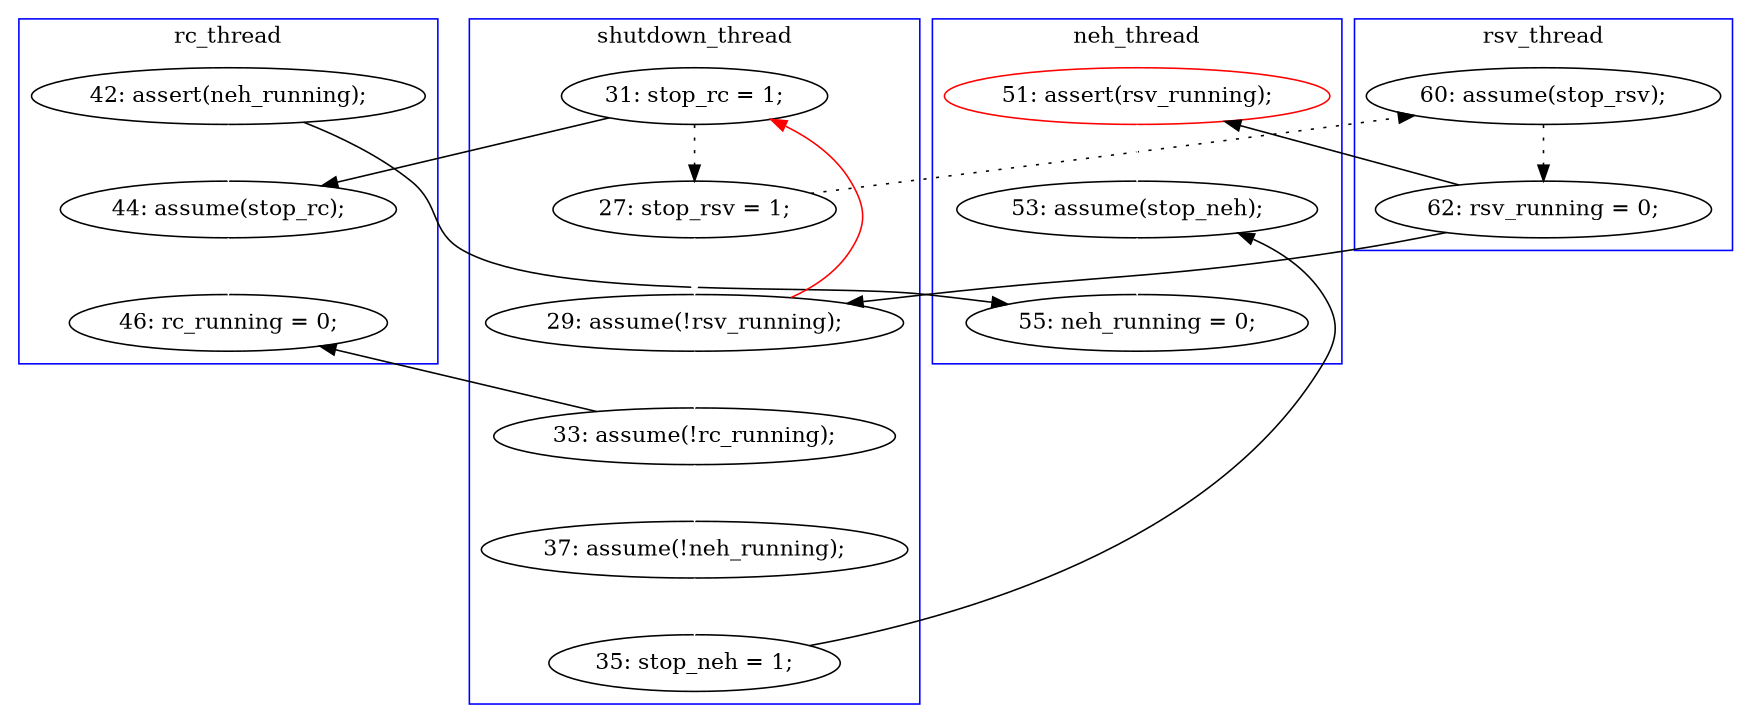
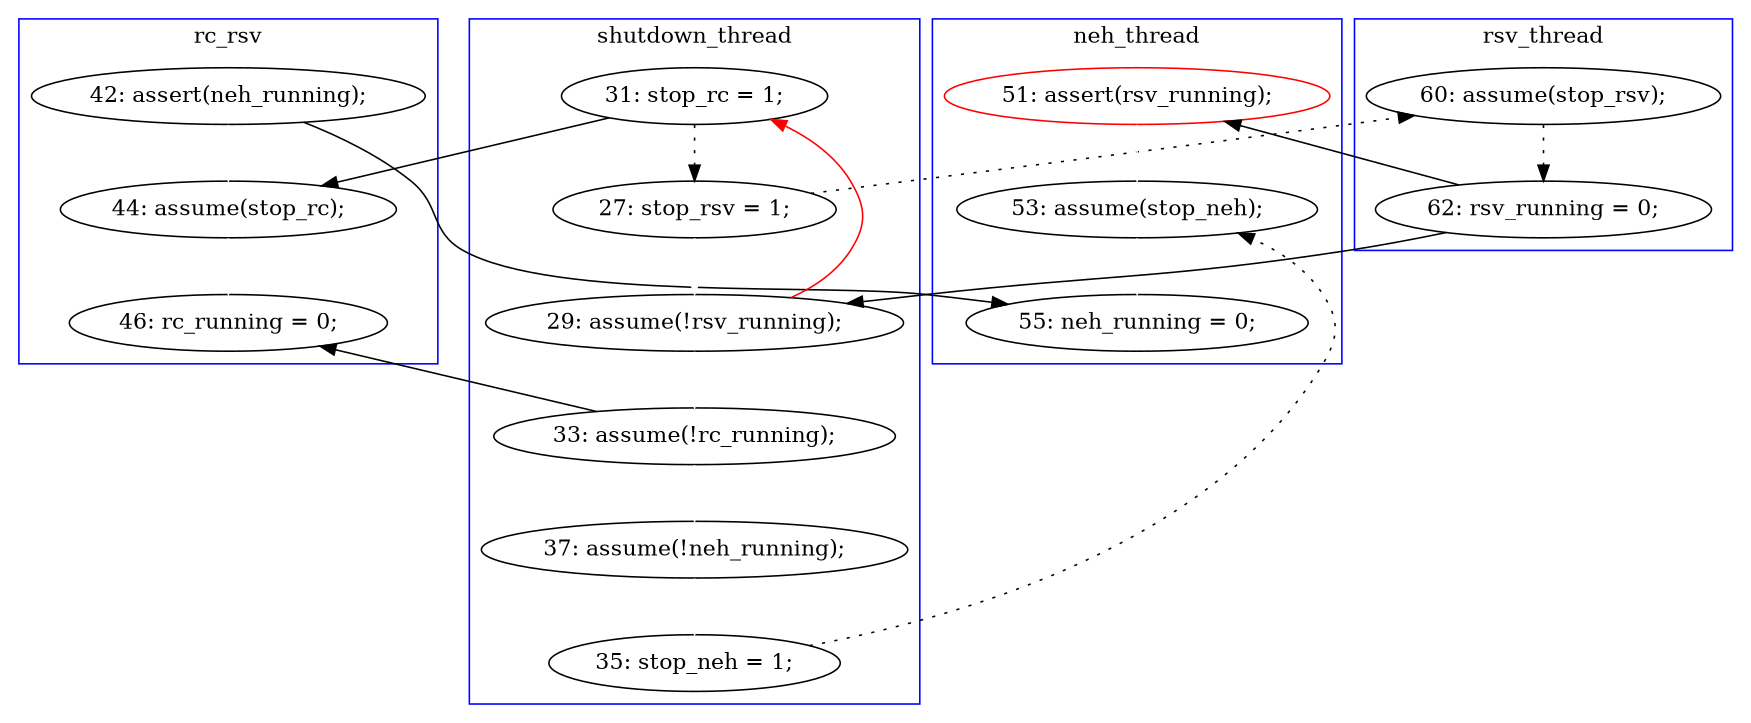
cluster "rc_thread": label "rc_thread" -> "rc_rsv"
edge "35: stop_neh = 1;" -> "53: assume(stop_neh);": style solid -> dotted
